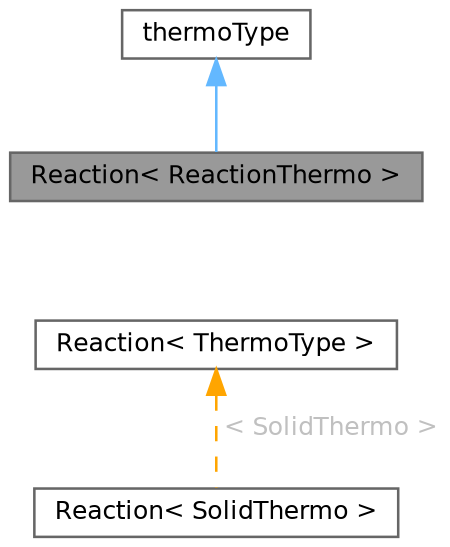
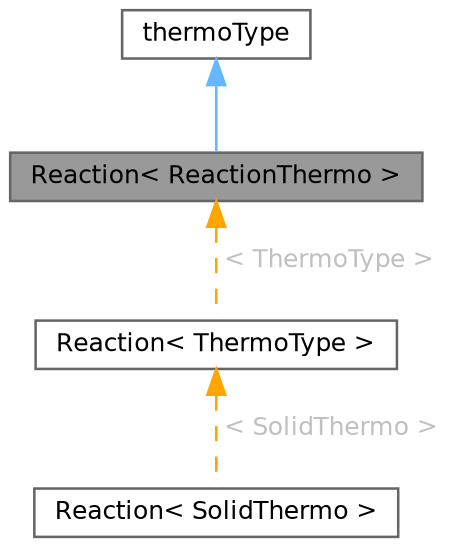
edge "Reaction< ThermoType >" -> "Reaction< ReactionThermo >": added, label "< ThermoType >"
